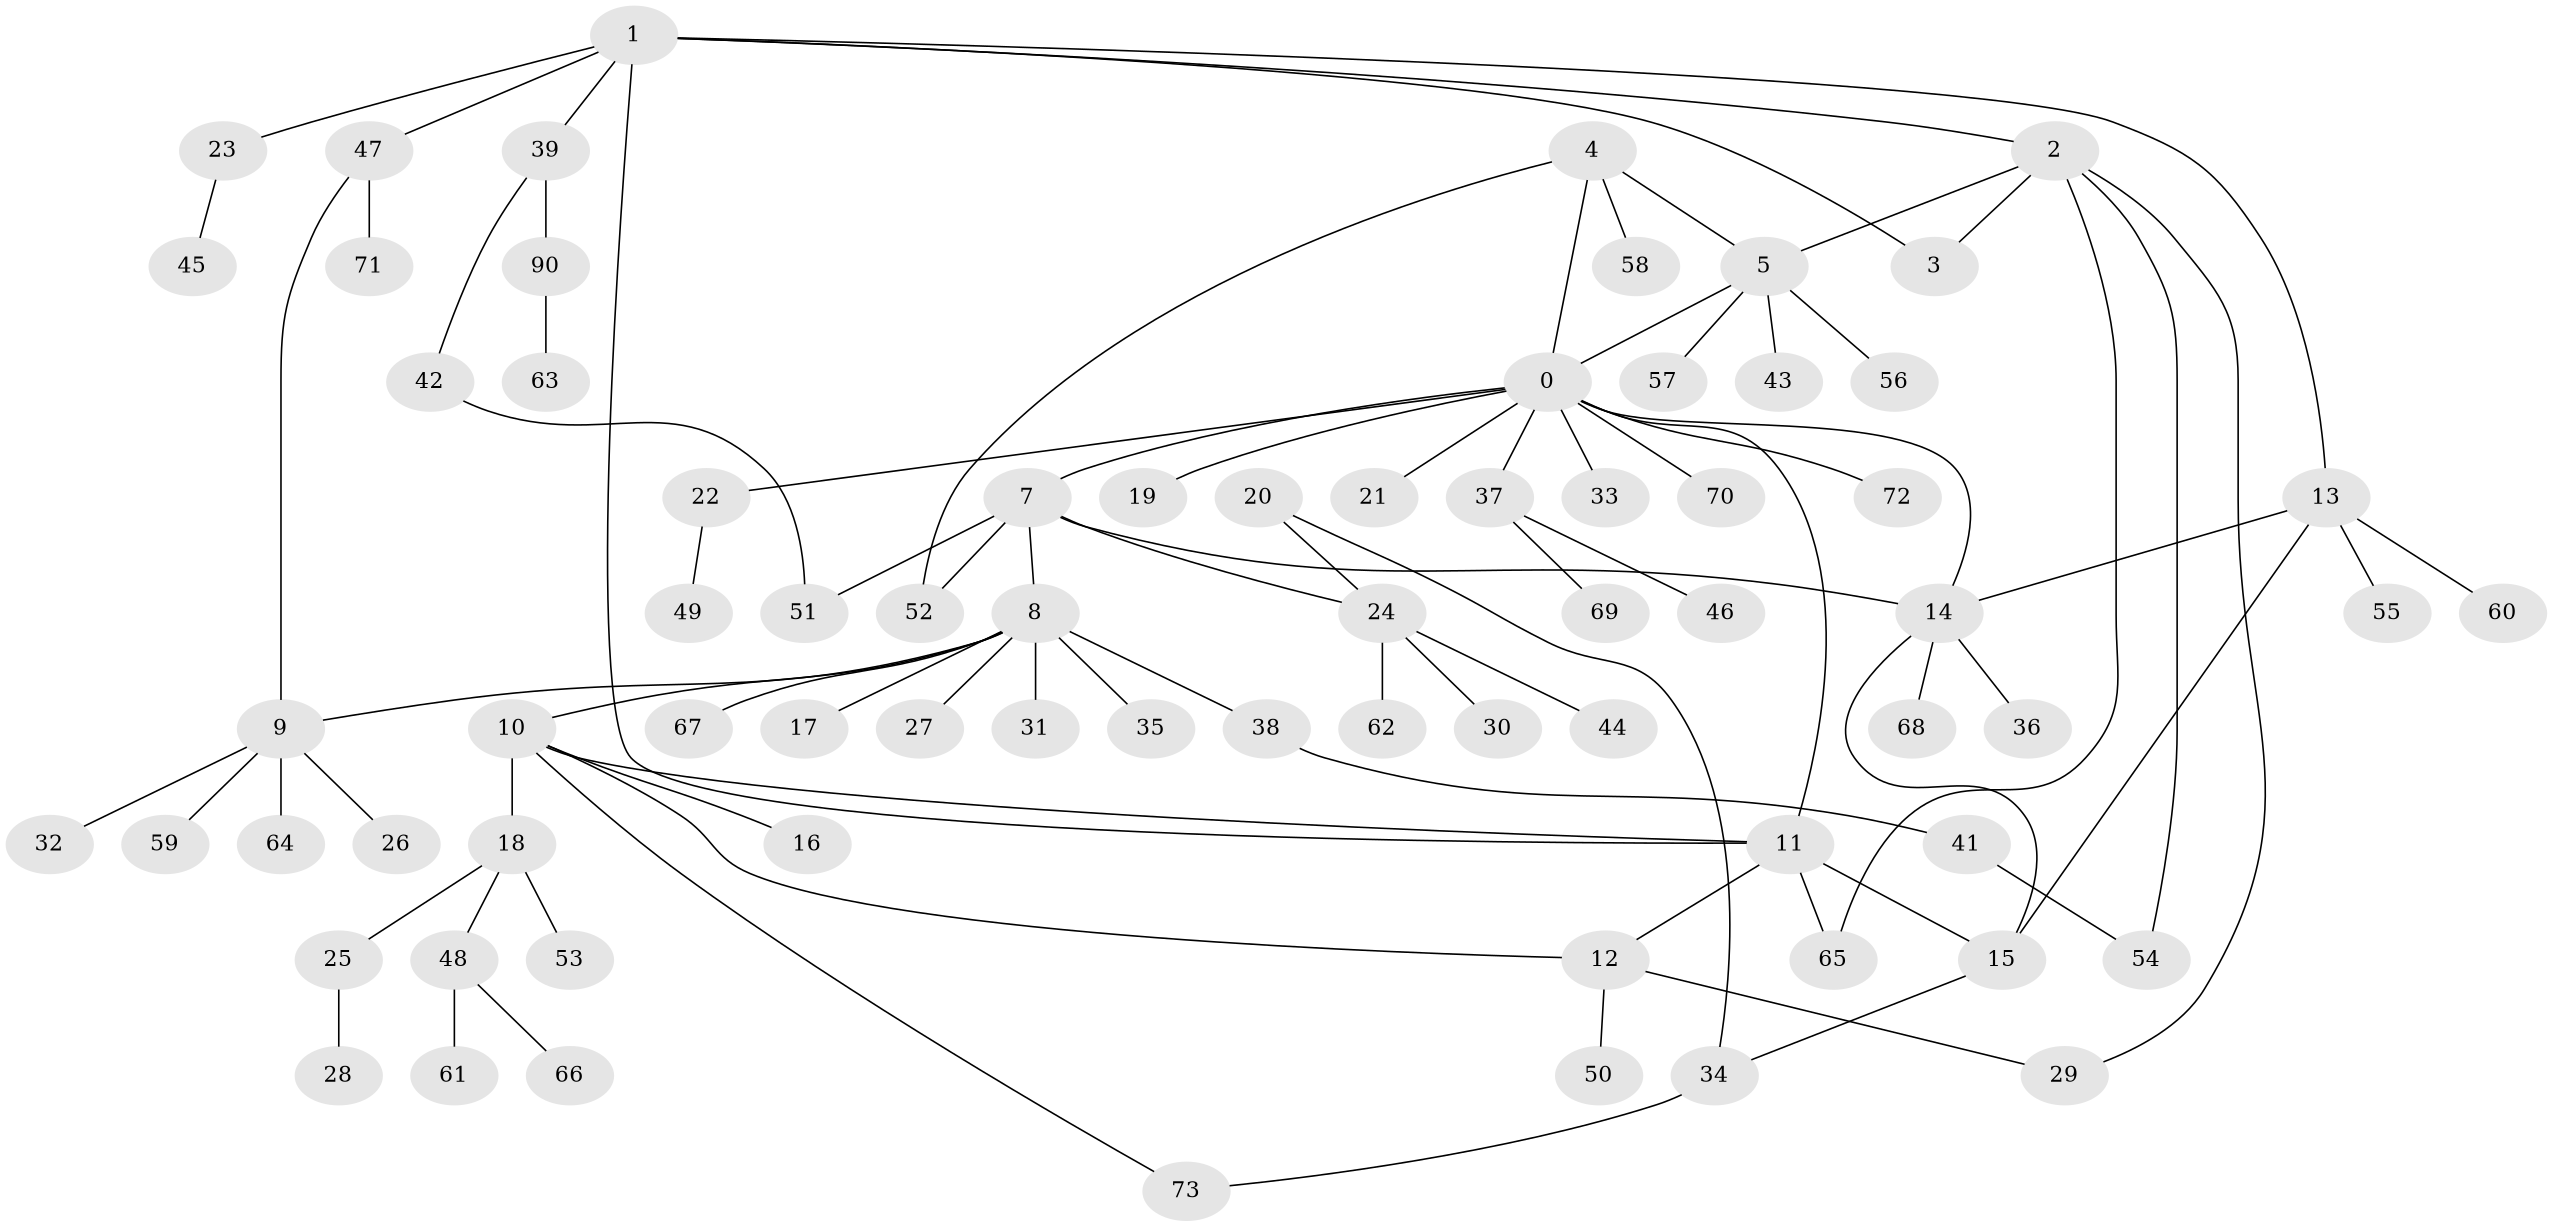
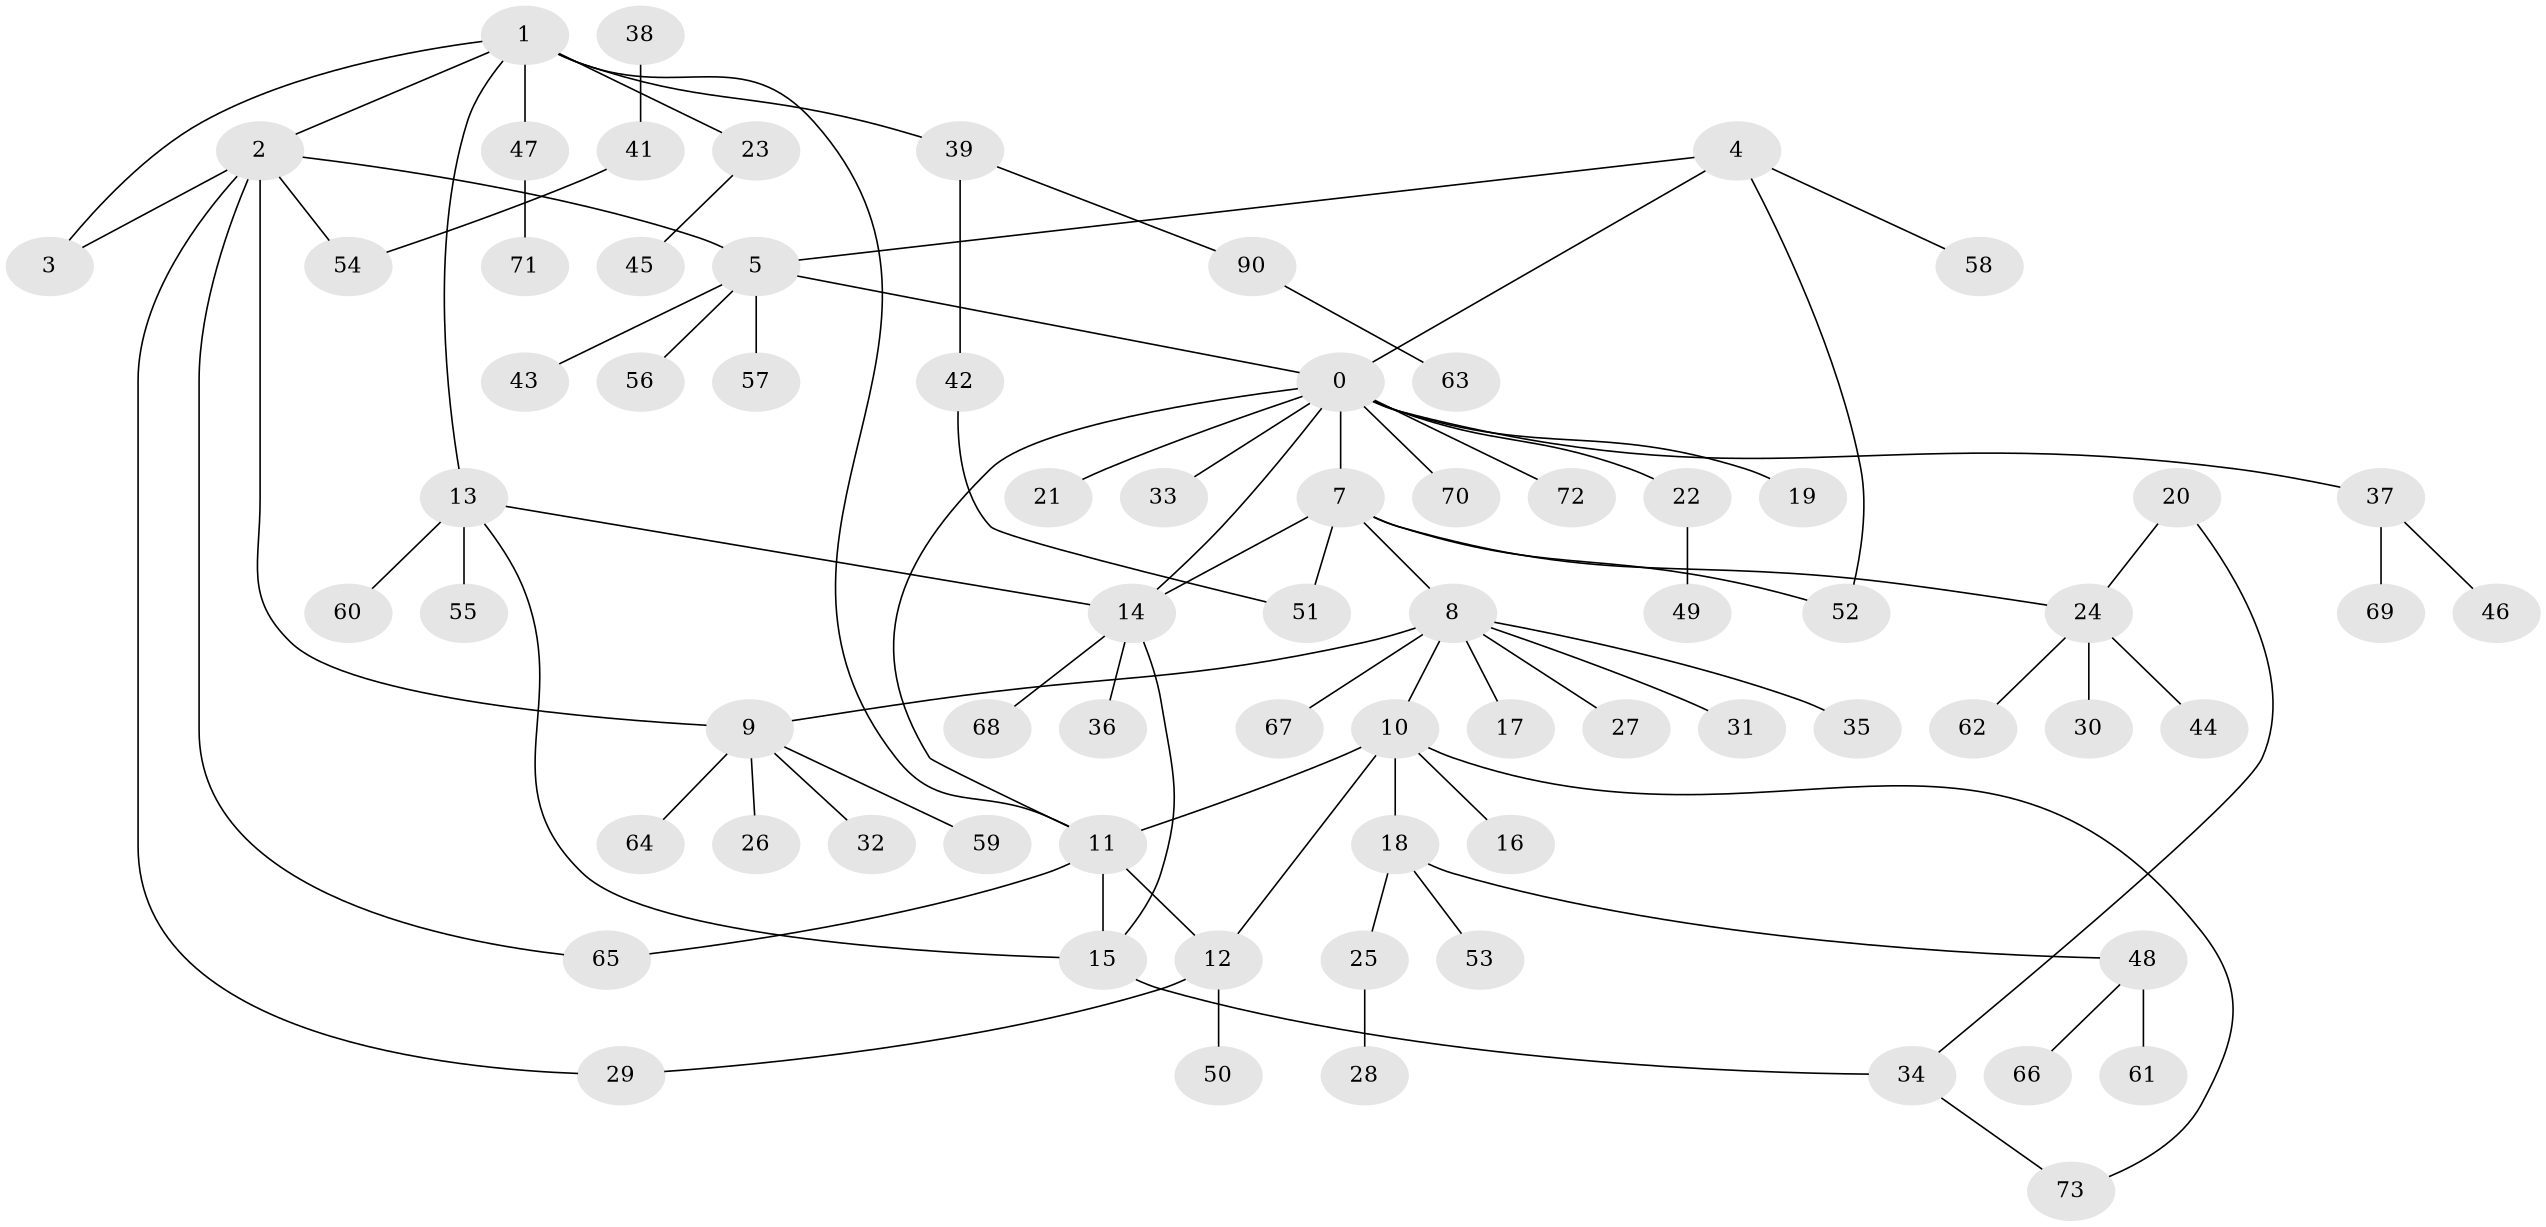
edge "47" -- "9": now "2" -- "9"
edge "8" -- "38": removed
